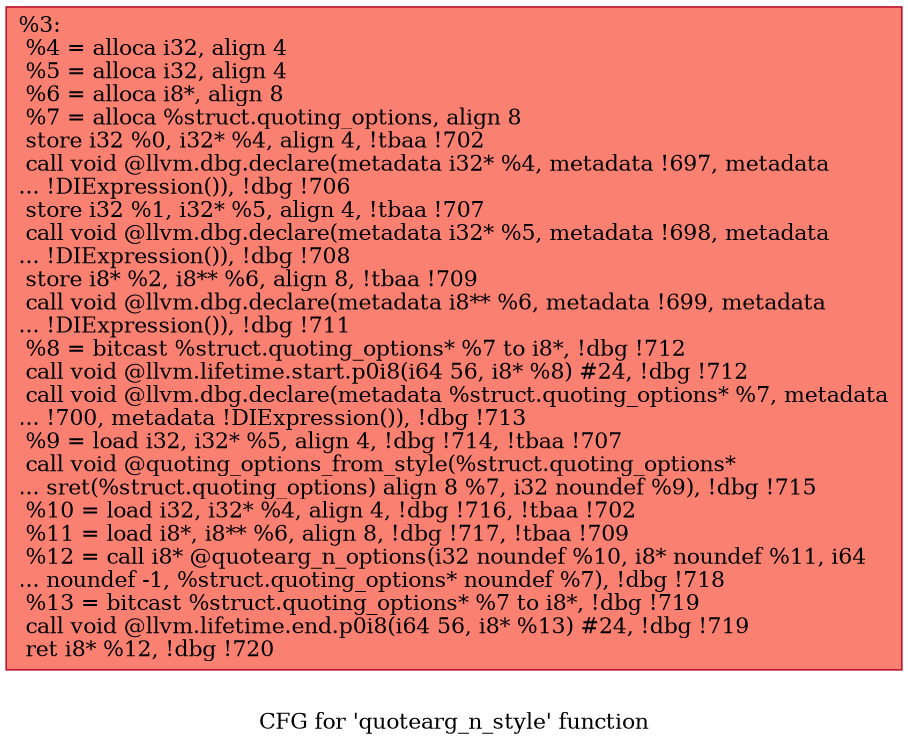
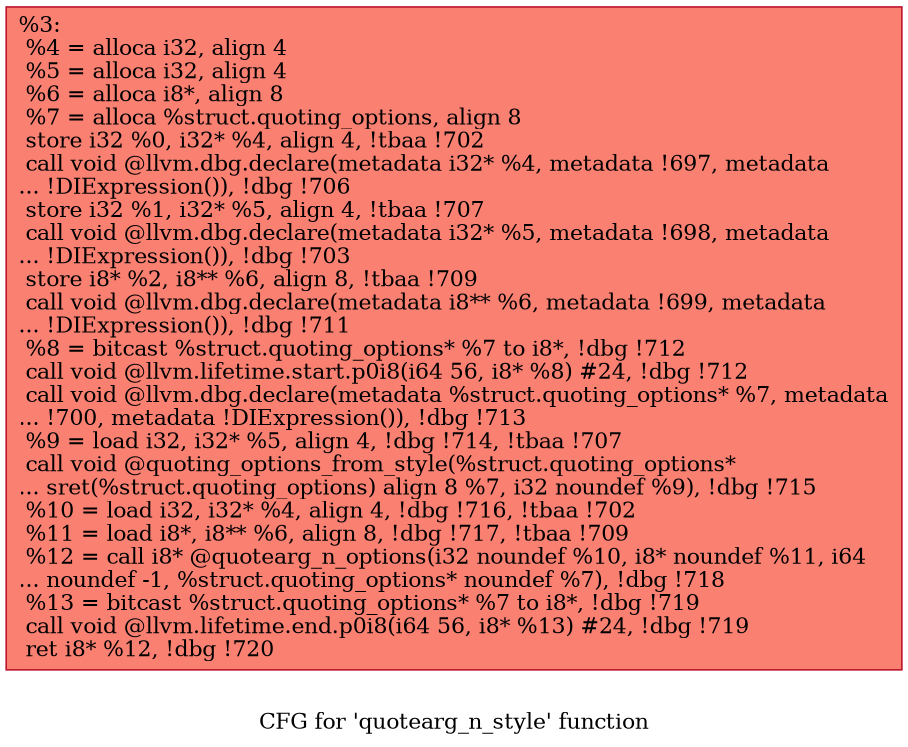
node "%3:": text "... !DIExpression()), !dbg !708" -> "... !DIExpression()), !dbg !703"
